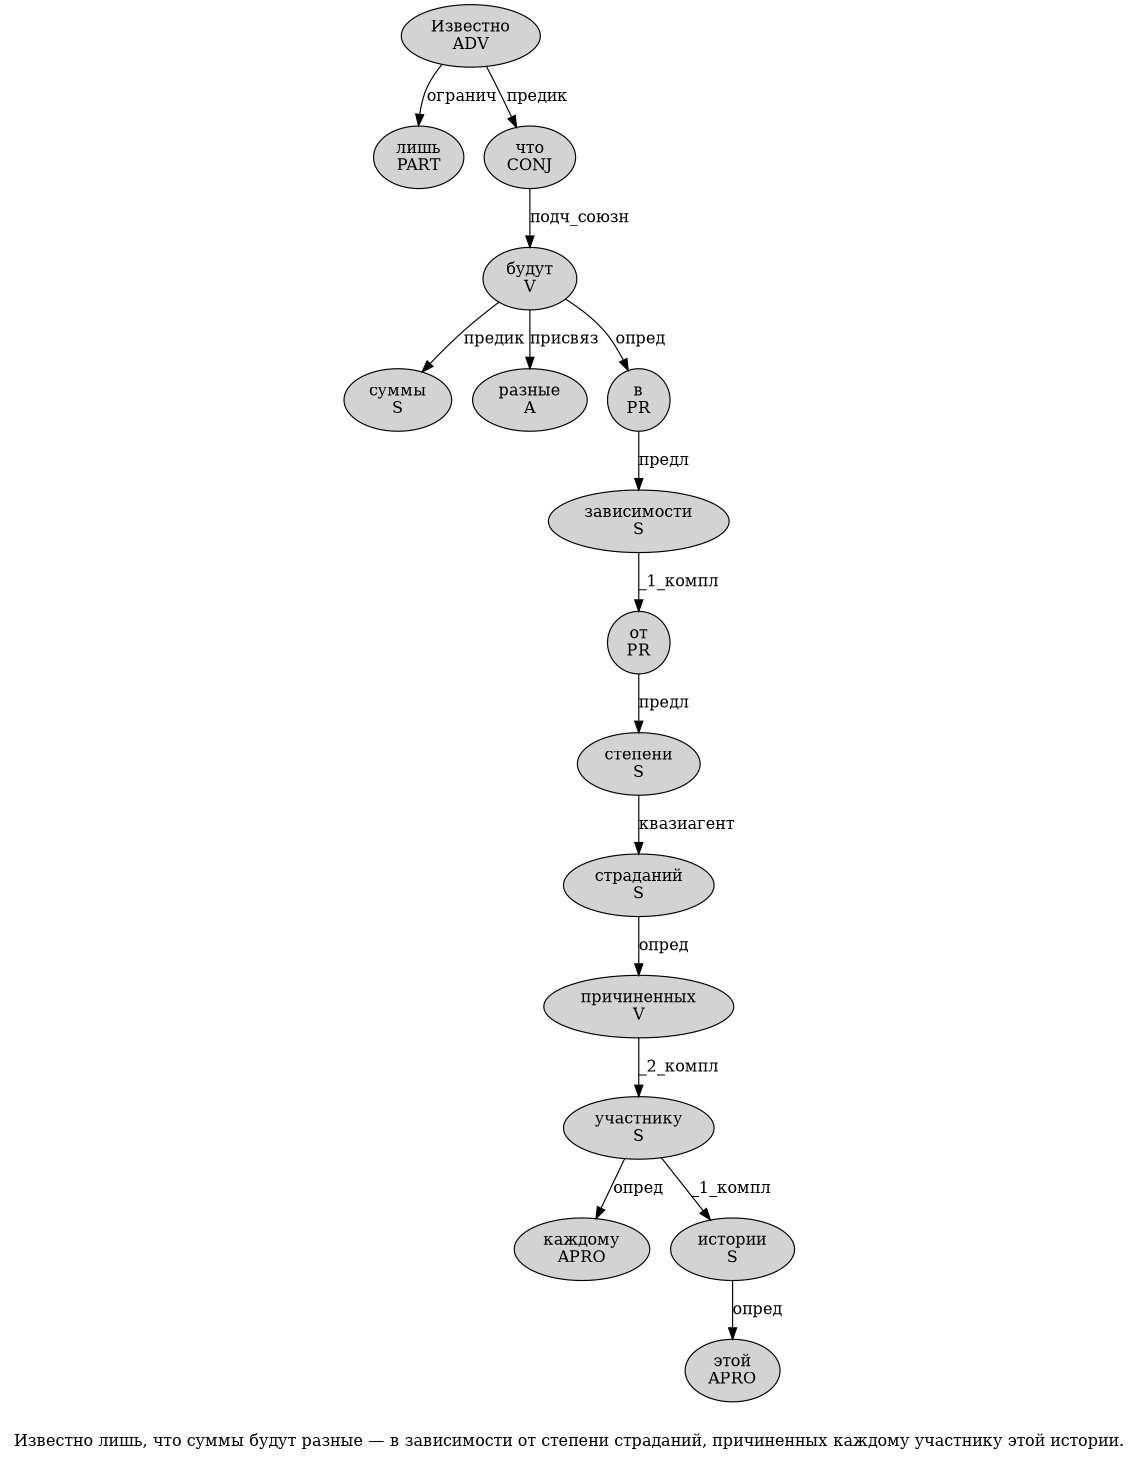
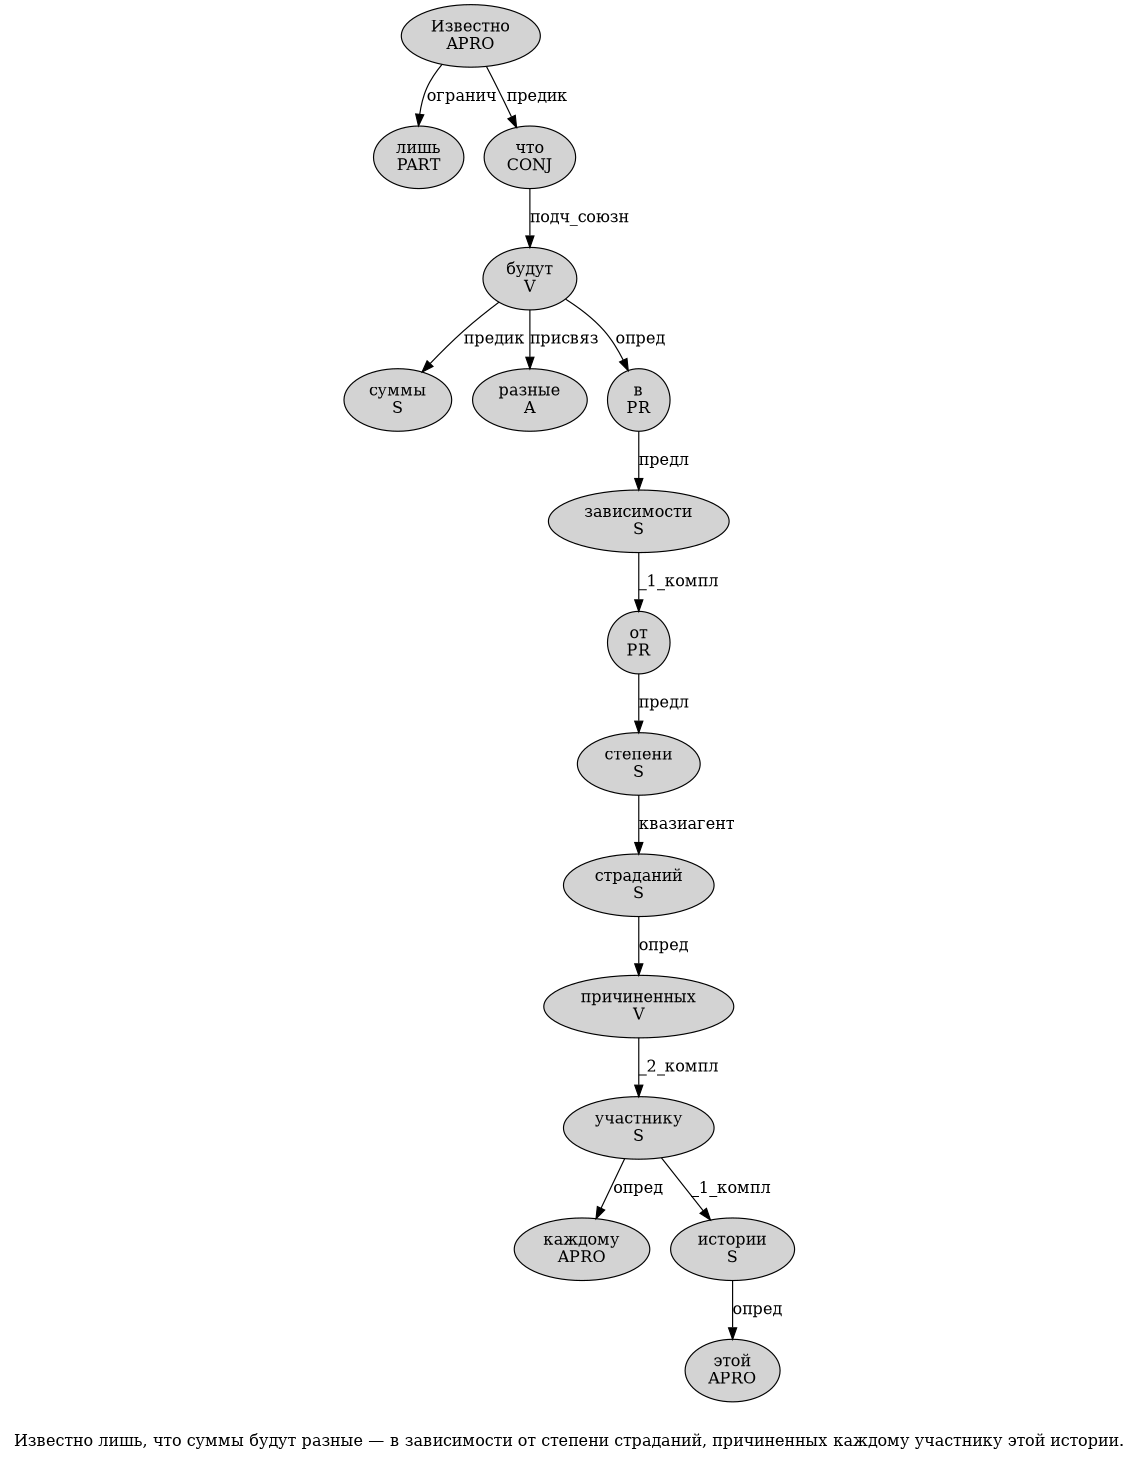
node "Известно ADV": label "Известно ADV" -> "Известно APRO"
